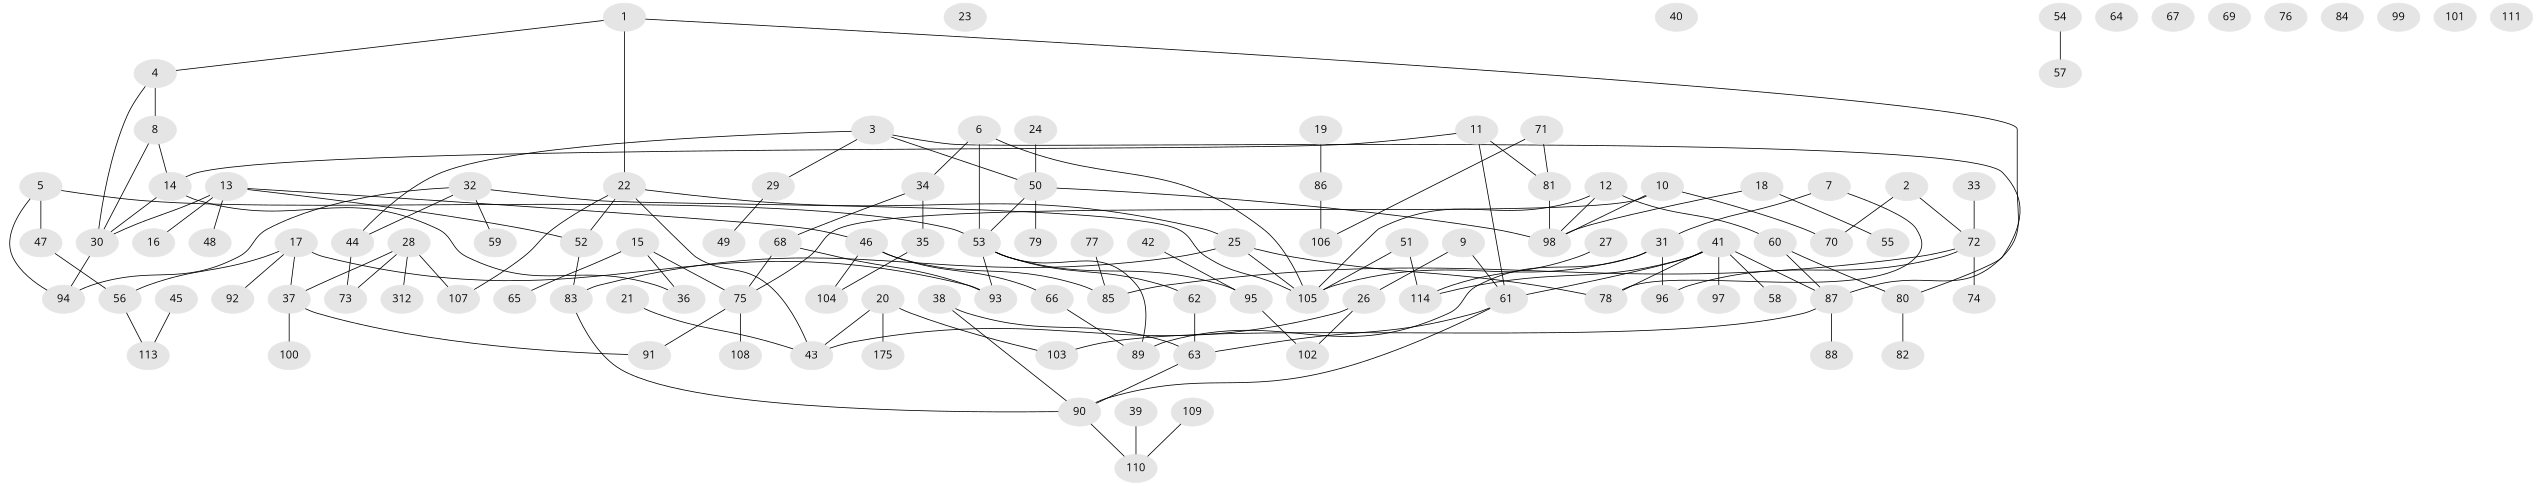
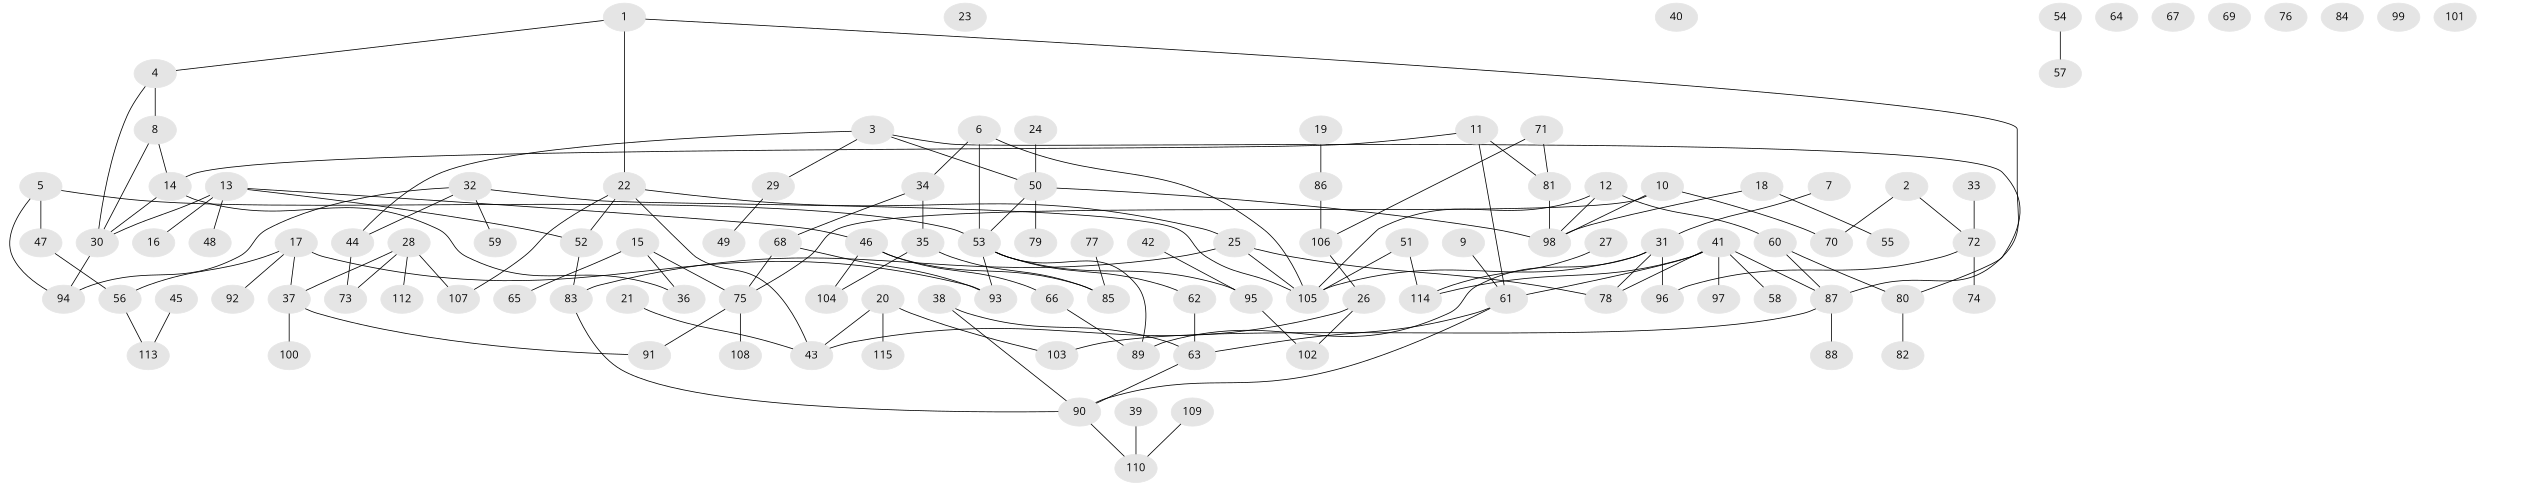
node "111": removed
edge "72" -- "85": now "35" -- "85"
edge "9" -- "26": now "106" -- "26"
edge "7" -- "78": now "31" -- "78"
node "312": label "312" -> "112"
node "175": label "175" -> "115"
